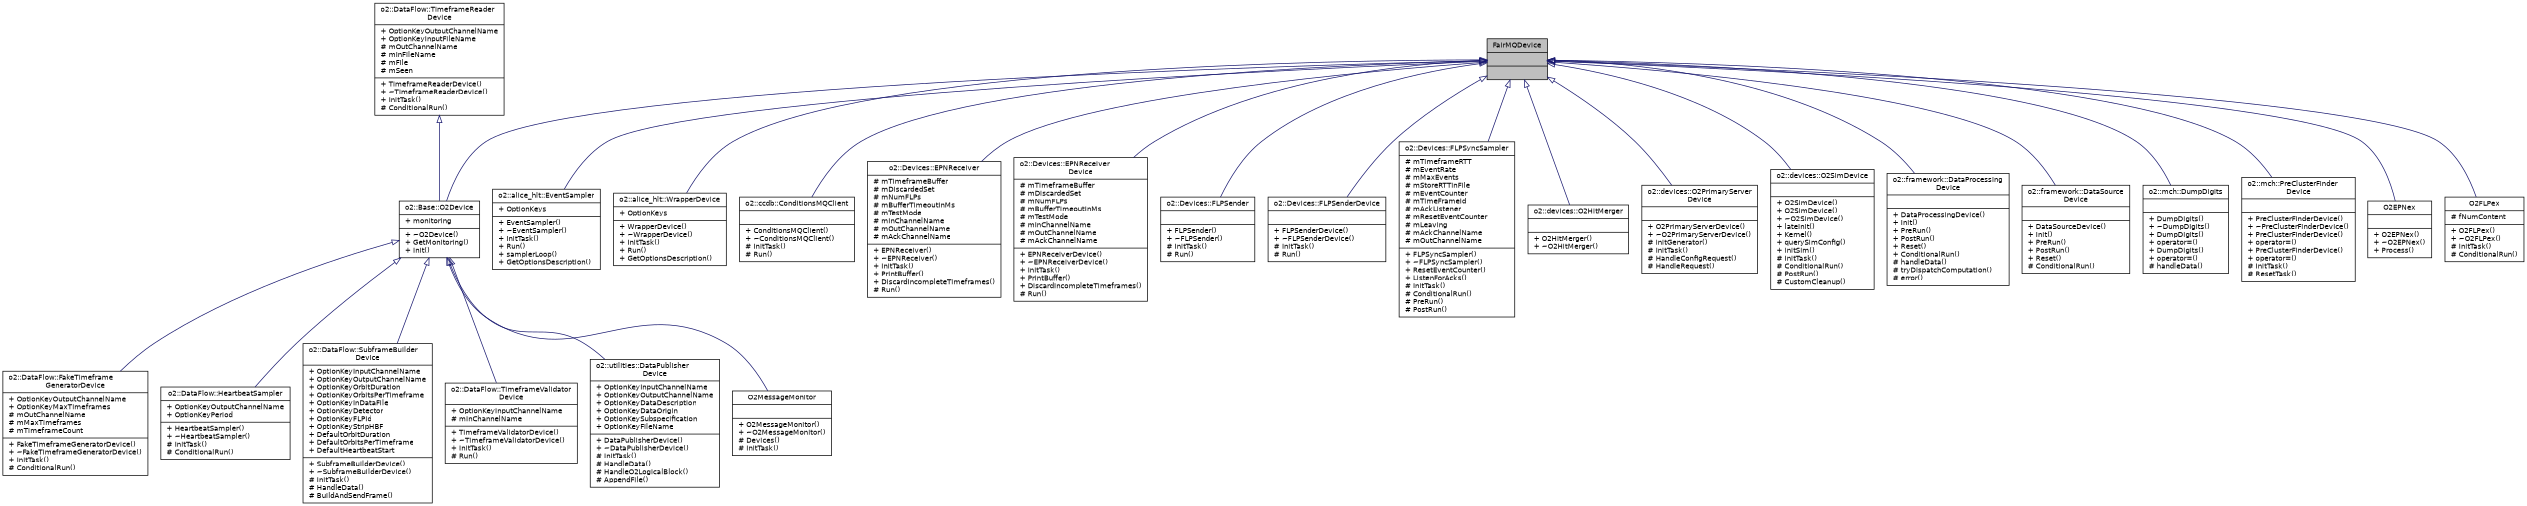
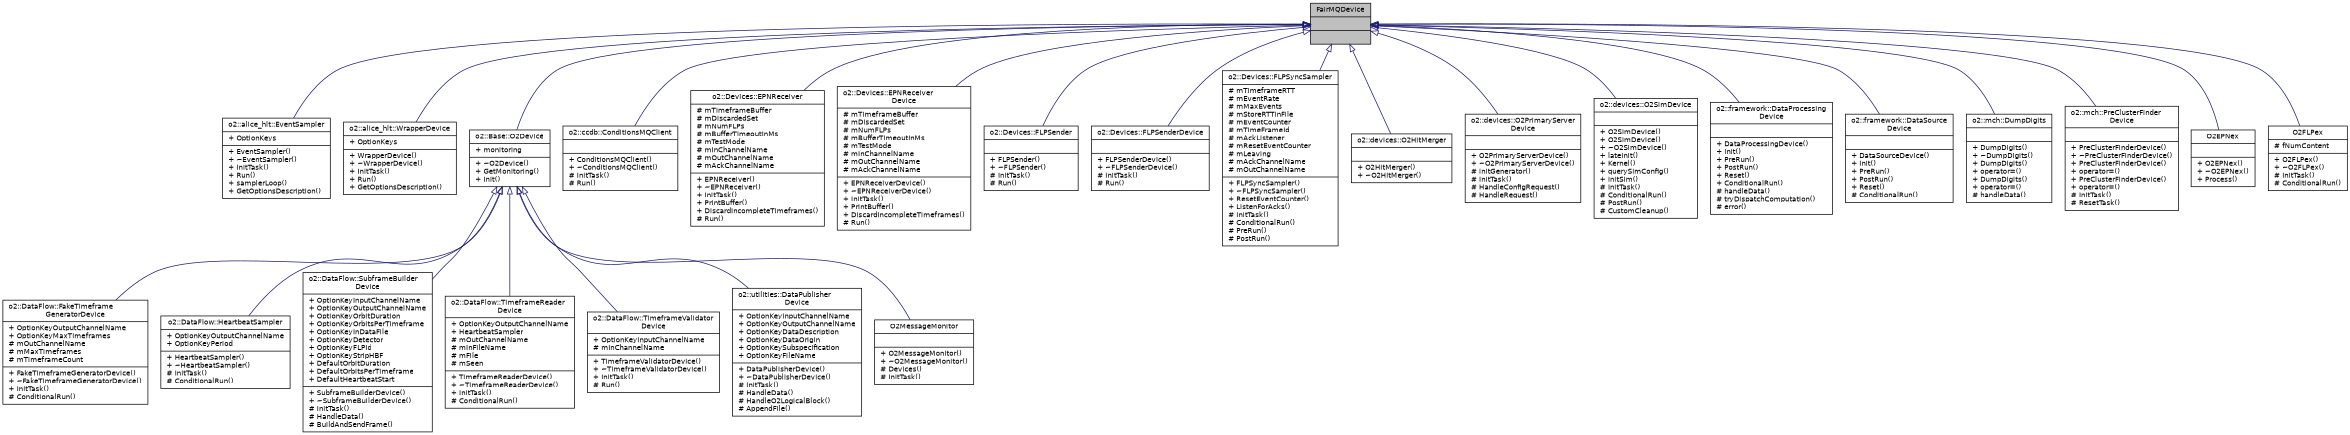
node "o2::DataFlow::TimeframeReader": text "+ OptionKeyInputFileName" -> "+ HeartbeatSampler"
edge "o2::Base::O2Device" -> "o2::DataFlow::TimeframeReader": reversed
